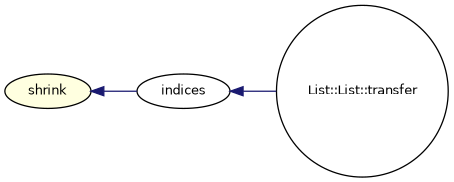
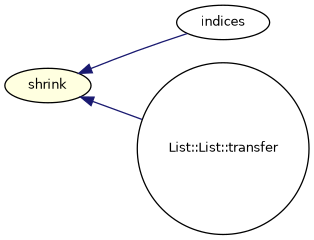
edge "List::List::transfer" -> "indices": now "List::List::transfer" -> "shrink"
